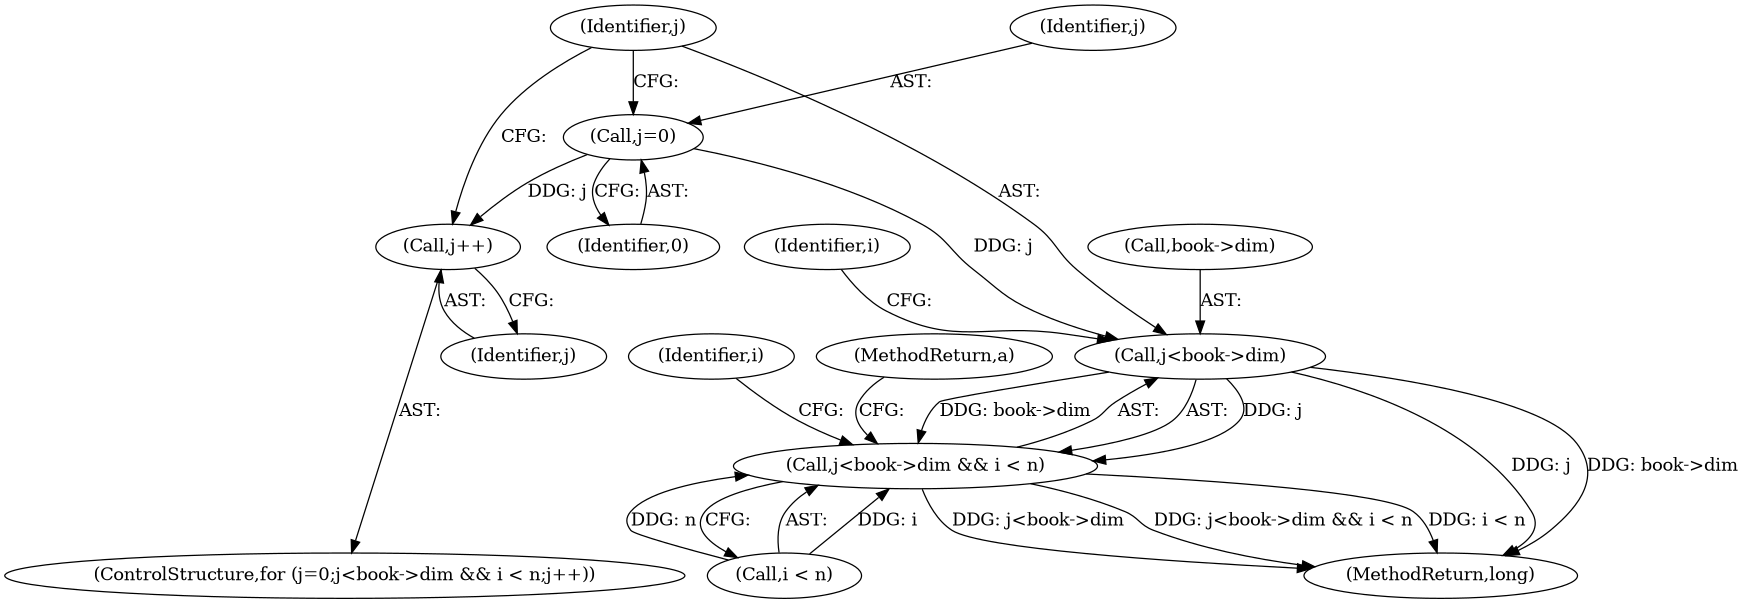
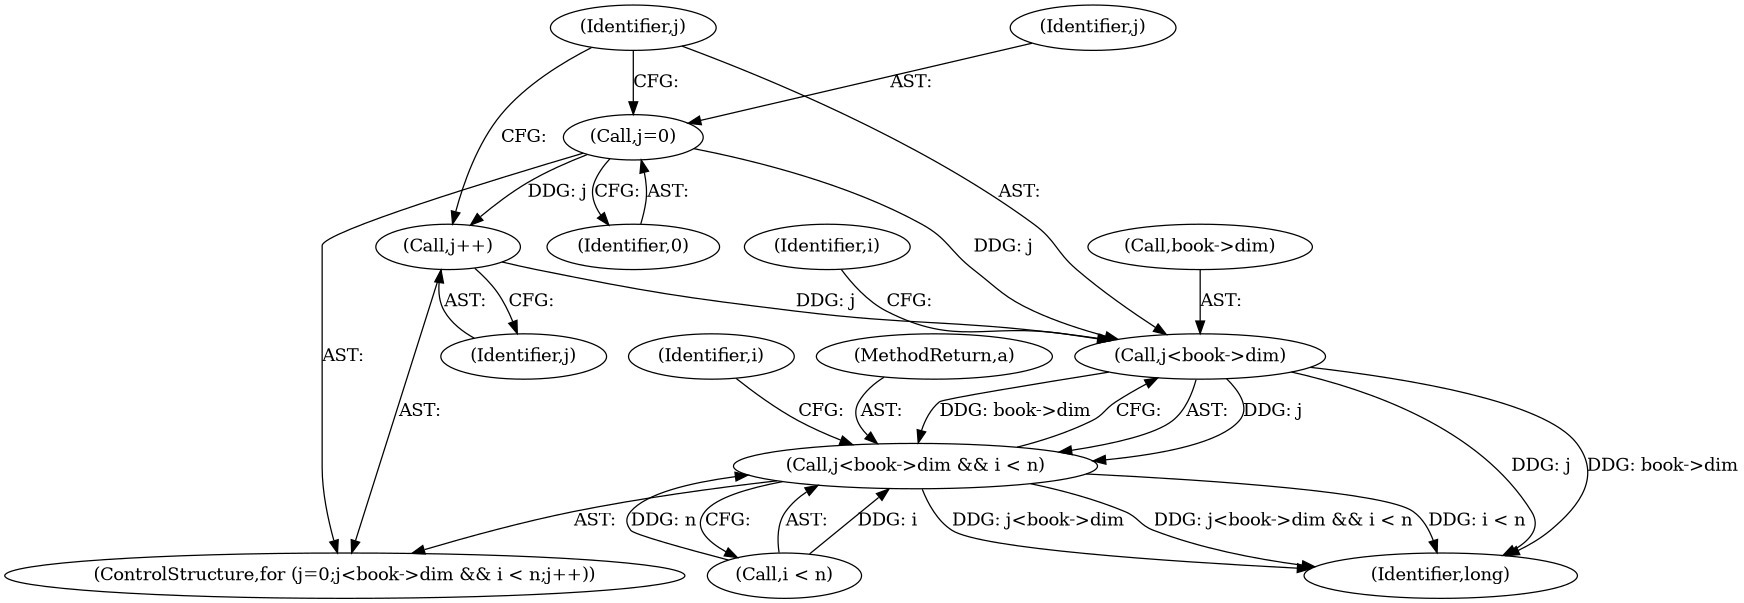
edge "(Call,j=0)" -> "(ControlStructure,for (j=0;j<book->dim && i < n;j++))": added, label "AST:"
edge "(Call,j++)" -> "(Call,j<book->dim)": added, label "DDG: j"
edge "(MethodReturn,a)" -> "(Call,j<book->dim && i < n)": label "CFG: " -> "AST: "
edge "(Call,j<book->dim && i < n)" -> "(Call,j<book->dim)": label "AST: " -> "CFG: "
edge "(Call,j<book->dim && i < n)" -> "(ControlStructure,for (j=0;j<book->dim && i < n;j++))": added, label "AST:"
node "(MethodReturn,long)": label "(MethodReturn,long)" -> "(Identifier,long)"
